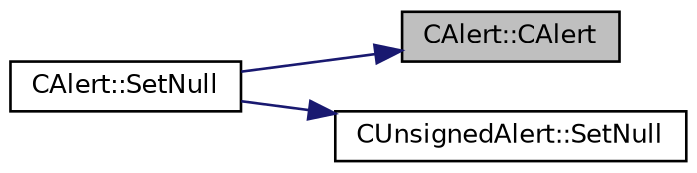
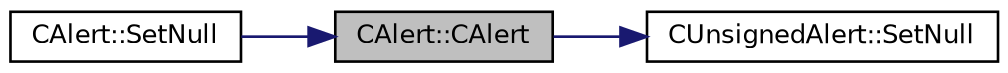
edge "CAlert::SetNull" -> "CUnsignedAlert::SetNull": now "CAlert::CAlert" -> "CUnsignedAlert::SetNull"
